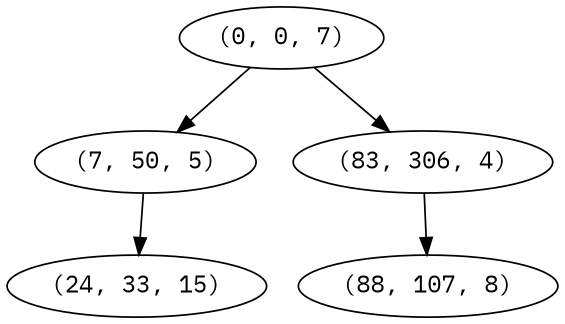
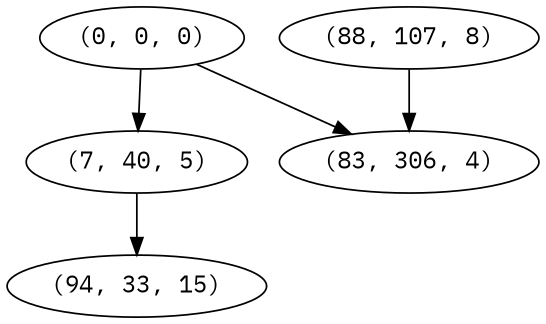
node "(0, 0, 7)": label "(0, 0, 7)" -> "(0, 0, 0)"
node "(7, 50, 5)": label "(7, 50, 5)" -> "(7, 40, 5)"
edge "(83, 306, 4)" -> "(88, 107, 8)": reversed
node "(24, 33, 15)": label "(24, 33, 15)" -> "(94, 33, 15)"
